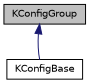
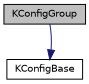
edge "KConfigBase" -> "KConfigGroup": reversed
